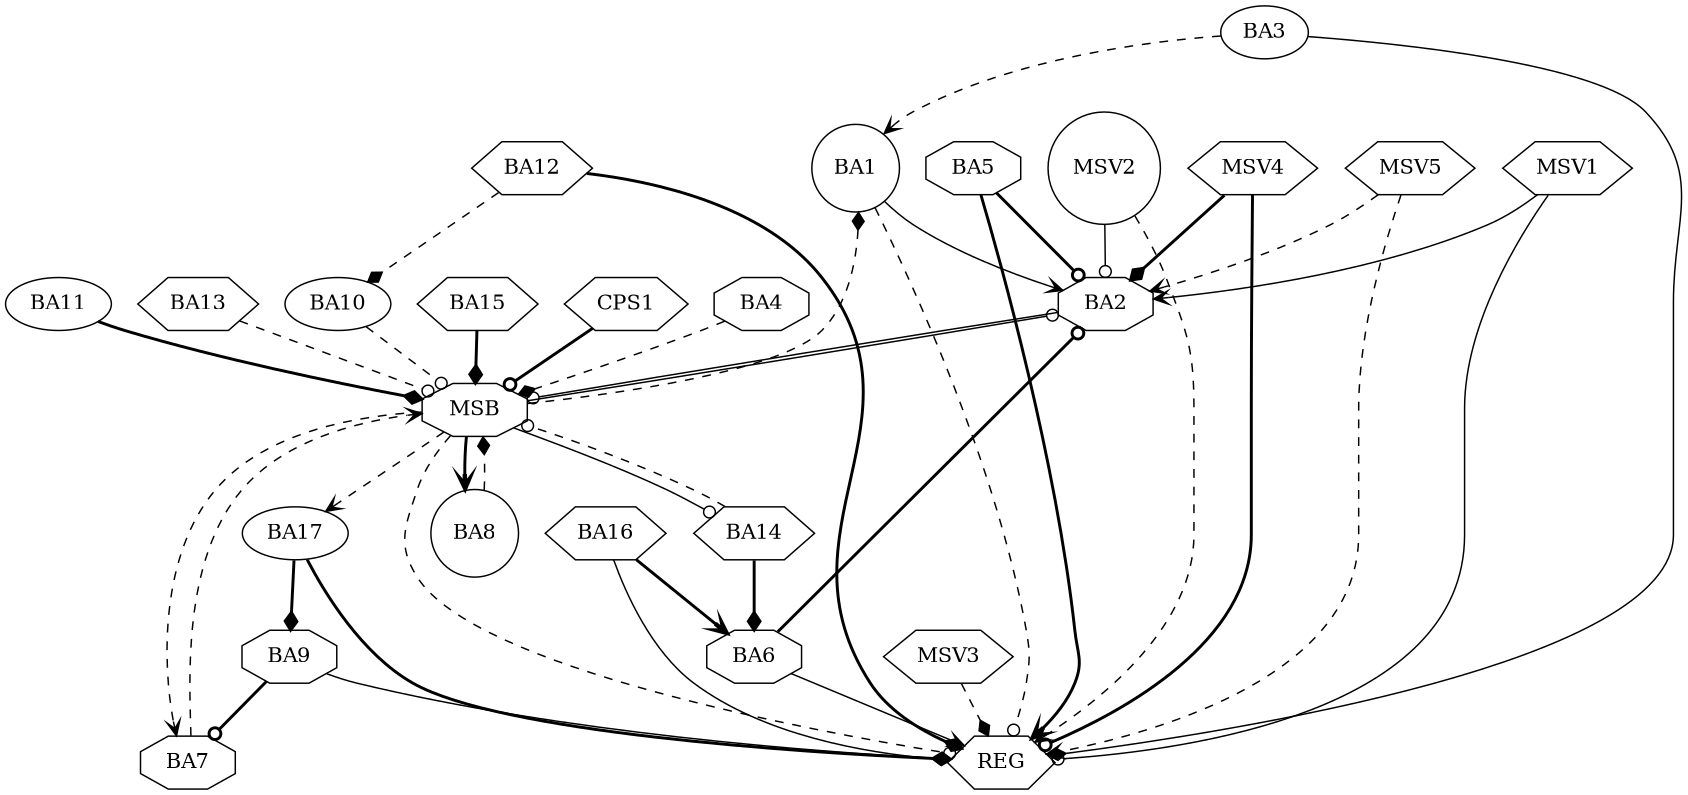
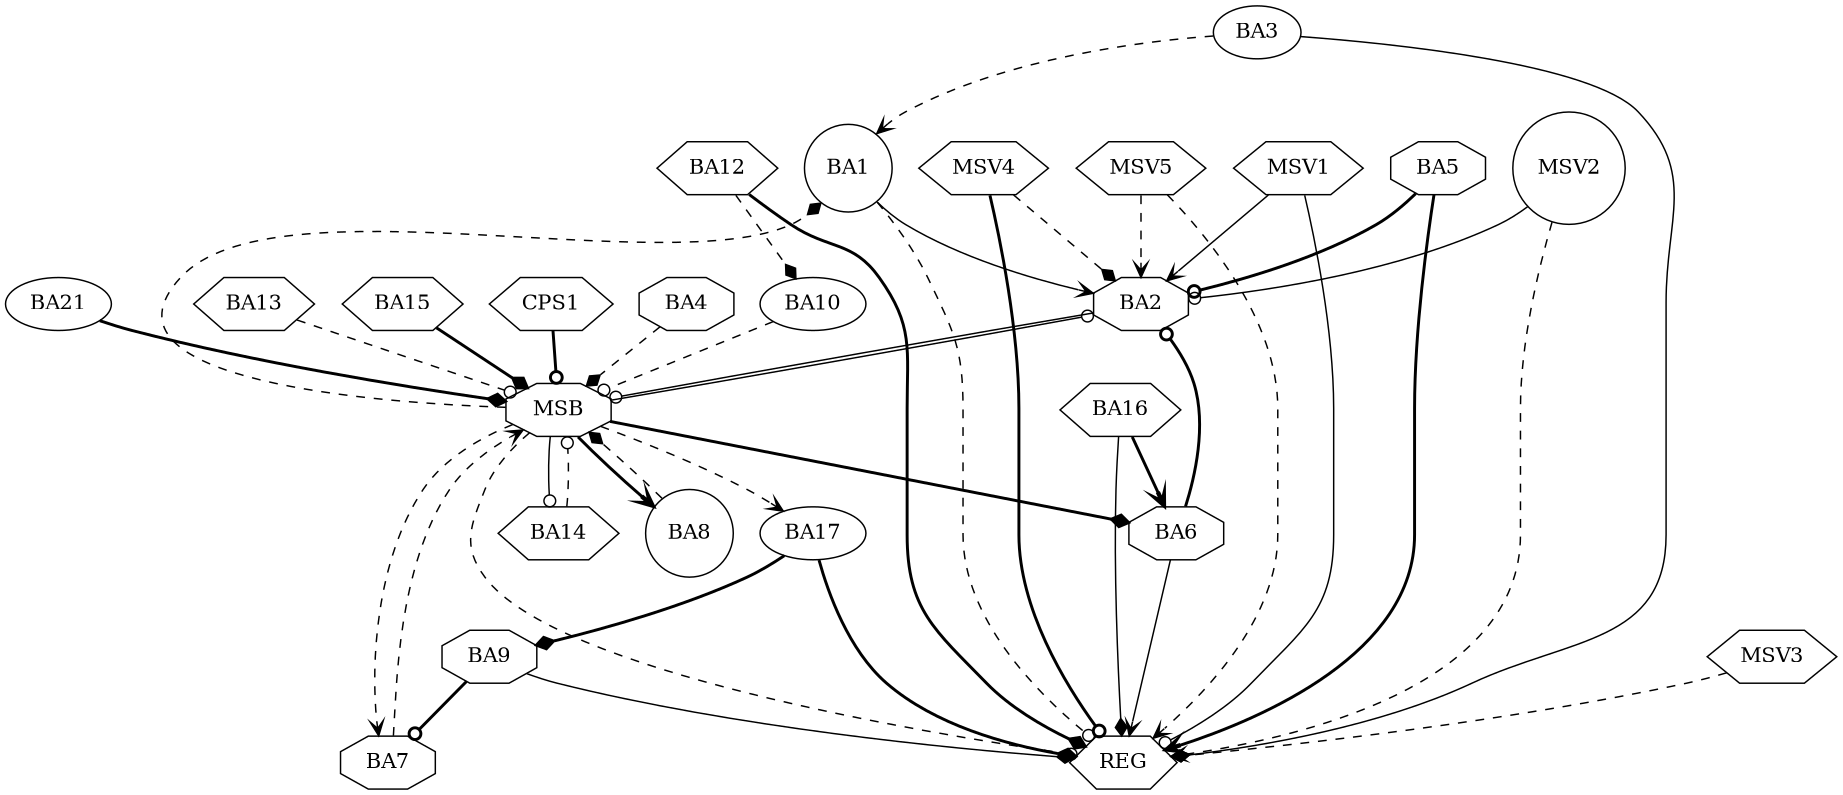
edge "MSV4" -> "BA2": style bold -> dashed
node "BA11": label "BA11" -> "BA21"
edge "BA14" -> "BA6": now "MSB" -> "BA6"
